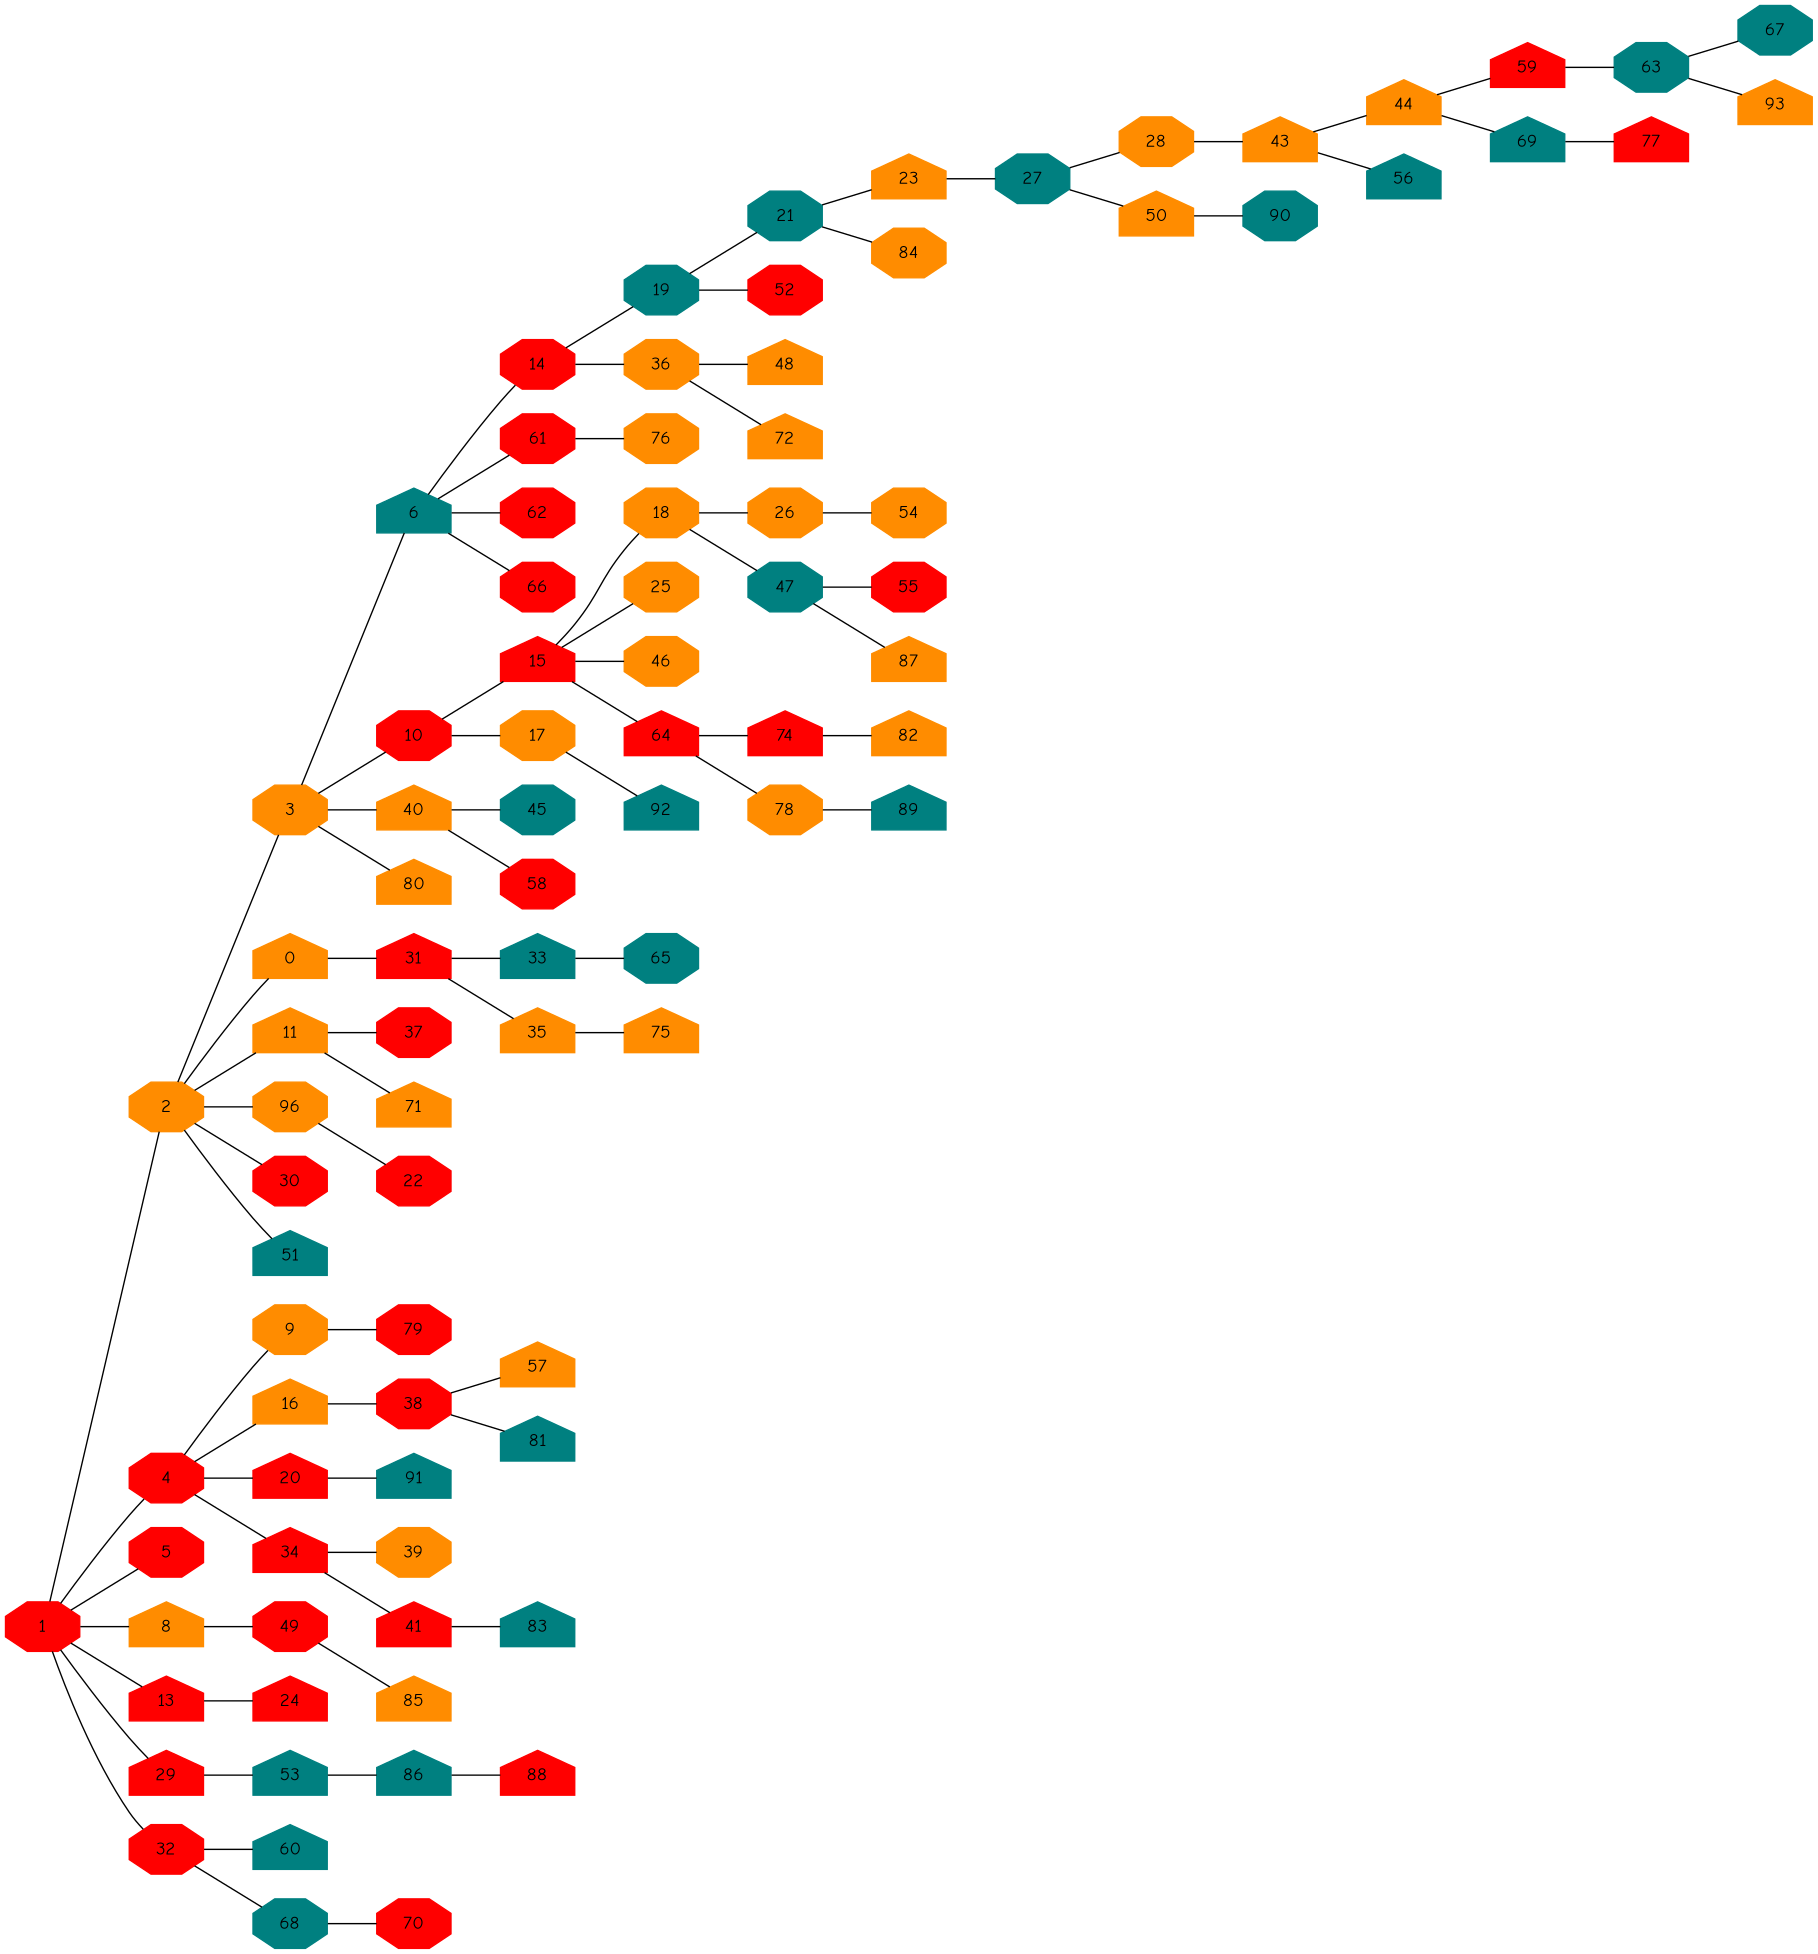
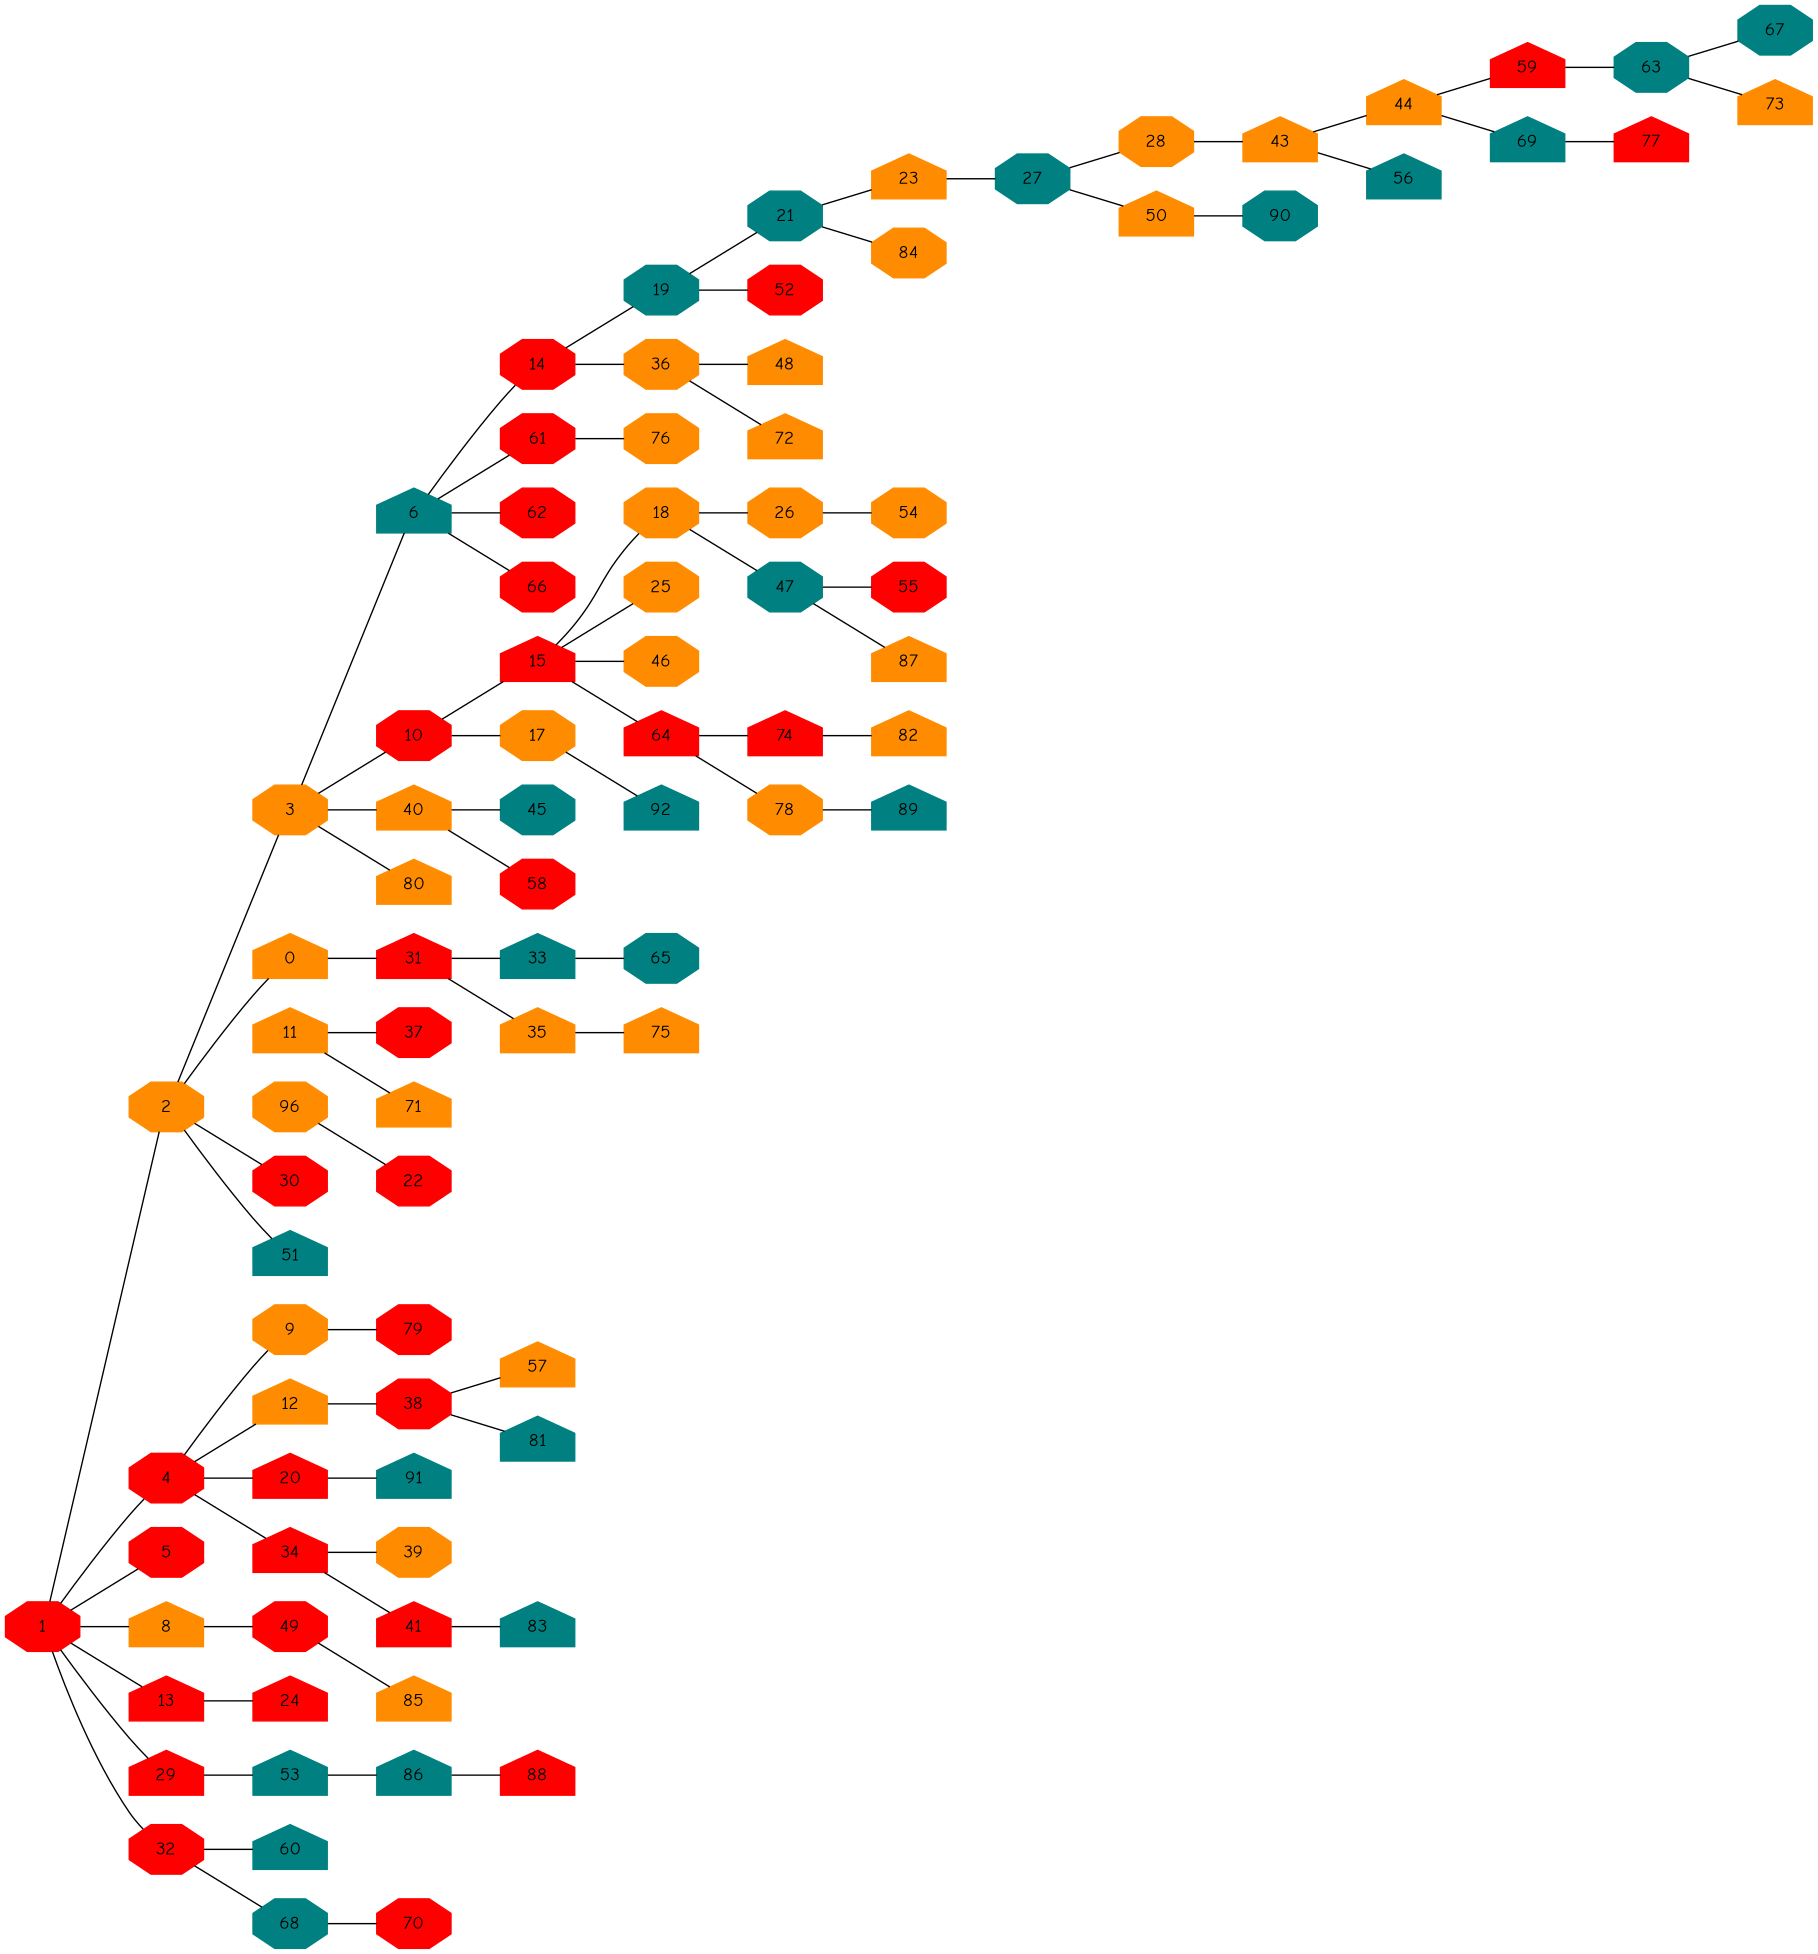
node "93": label "93" -> "73"
edge "11" -- "2": removed
edge "2" -- "96": removed
node "16": label "16" -> "12"
